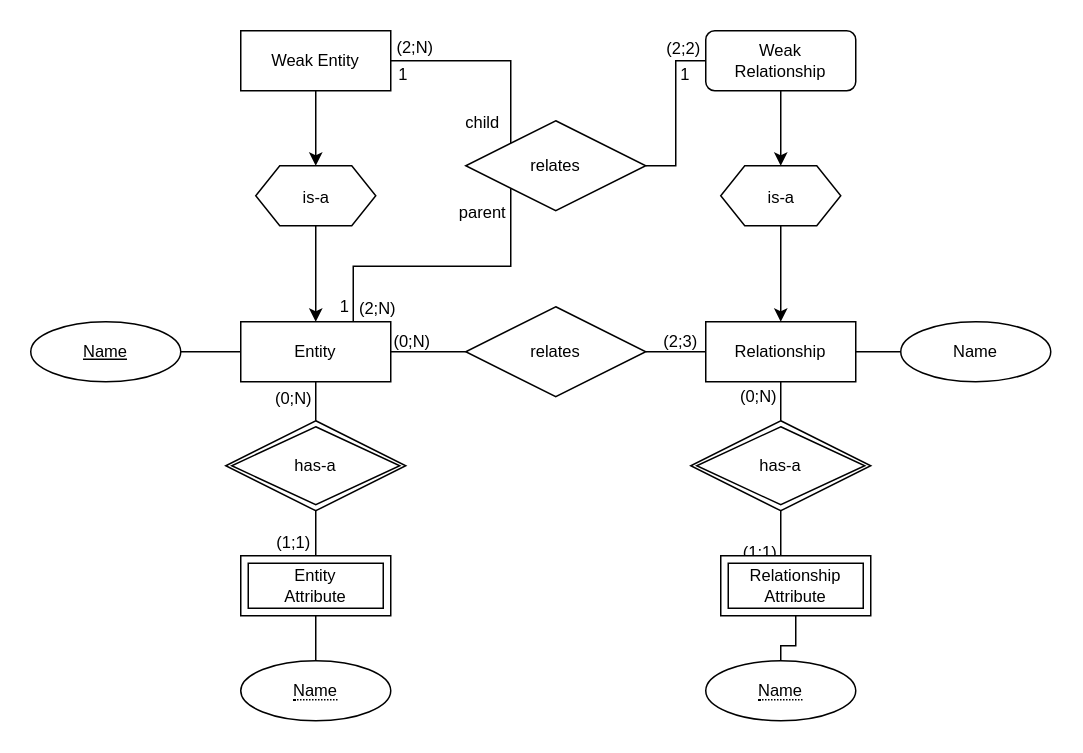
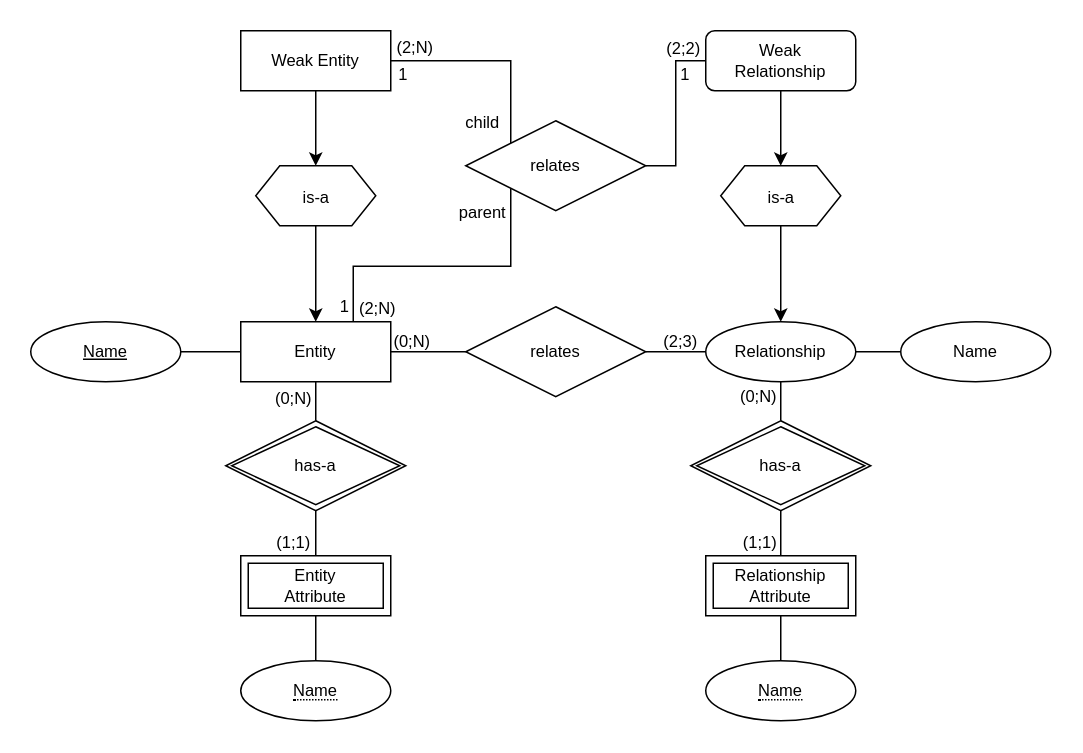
node "Relationship": shape rectangle -> ellipse
node "Relationship Attribute": moved (796, 586) -> (781, 586)
